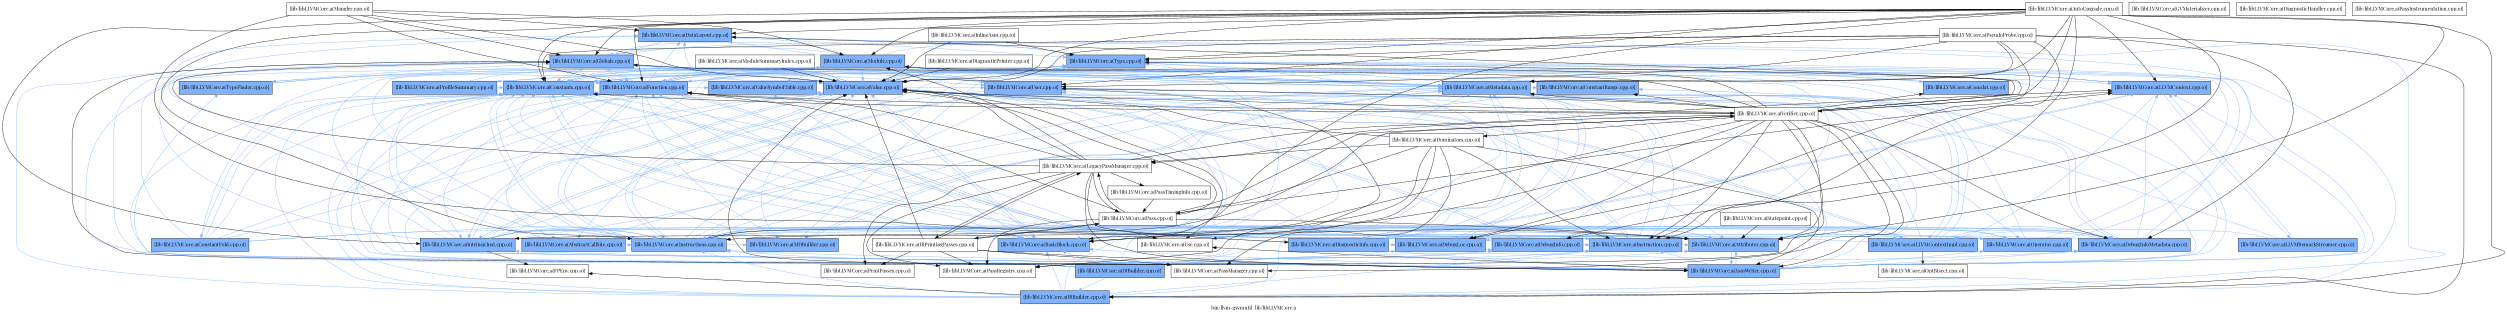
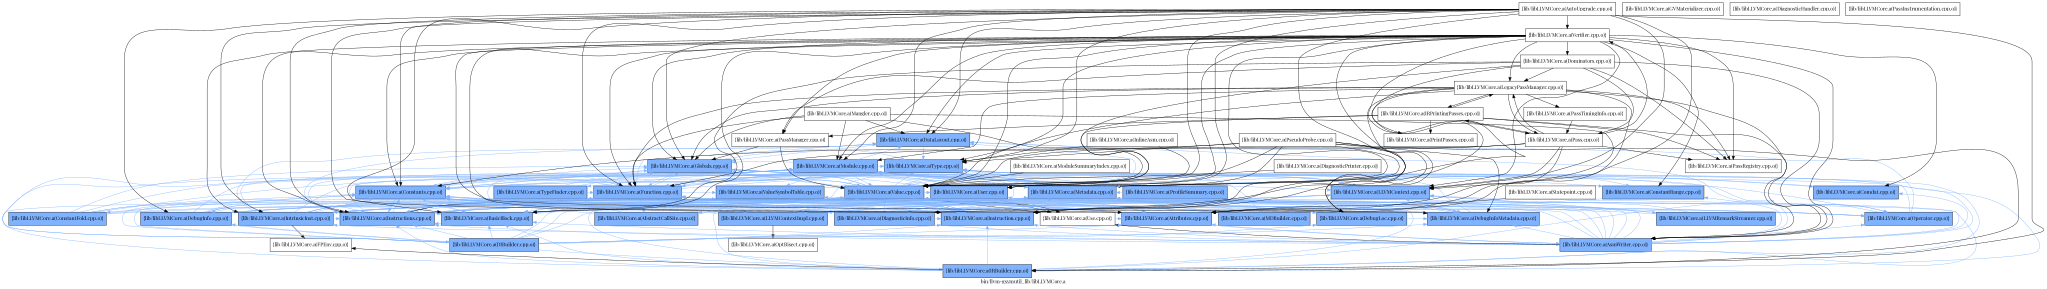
edge "{lib/libLLVMCore.a(Function.cpp.o)}" -> "{lib/libLLVMCore.a(Verifier.cpp.o)}": reversed
edge "{lib/libLLVMCore.a(BasicBlock.cpp.o)}" -> "{lib/libLLVMCore.a(Metadata.cpp.o)}": now "{lib/libLLVMCore.a(DiagnosticPrinter.cpp.o)}" -> "{lib/libLLVMCore.a(Metadata.cpp.o)}"
